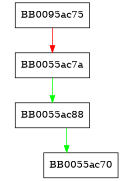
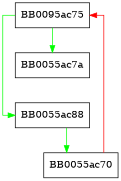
edge "BB0095ac75" -> "BB0055ac7a": color red -> green
edge "BB0055ac70" -> "BB0095ac75": added
edge "BB0055ac7a" -> "BB0055ac88": now "BB0095ac75" -> "BB0055ac88"
